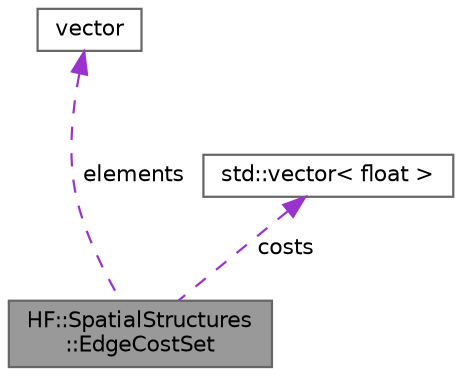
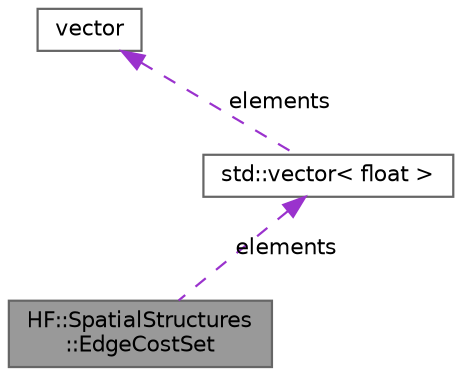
edge "HF::SpatialStructures ::EdgeCostSet" -> "vector": now "std::vector< float >" -> "vector"
edge "HF::SpatialStructures ::EdgeCostSet" -> "std::vector< float >": label " costs" -> " elements"
